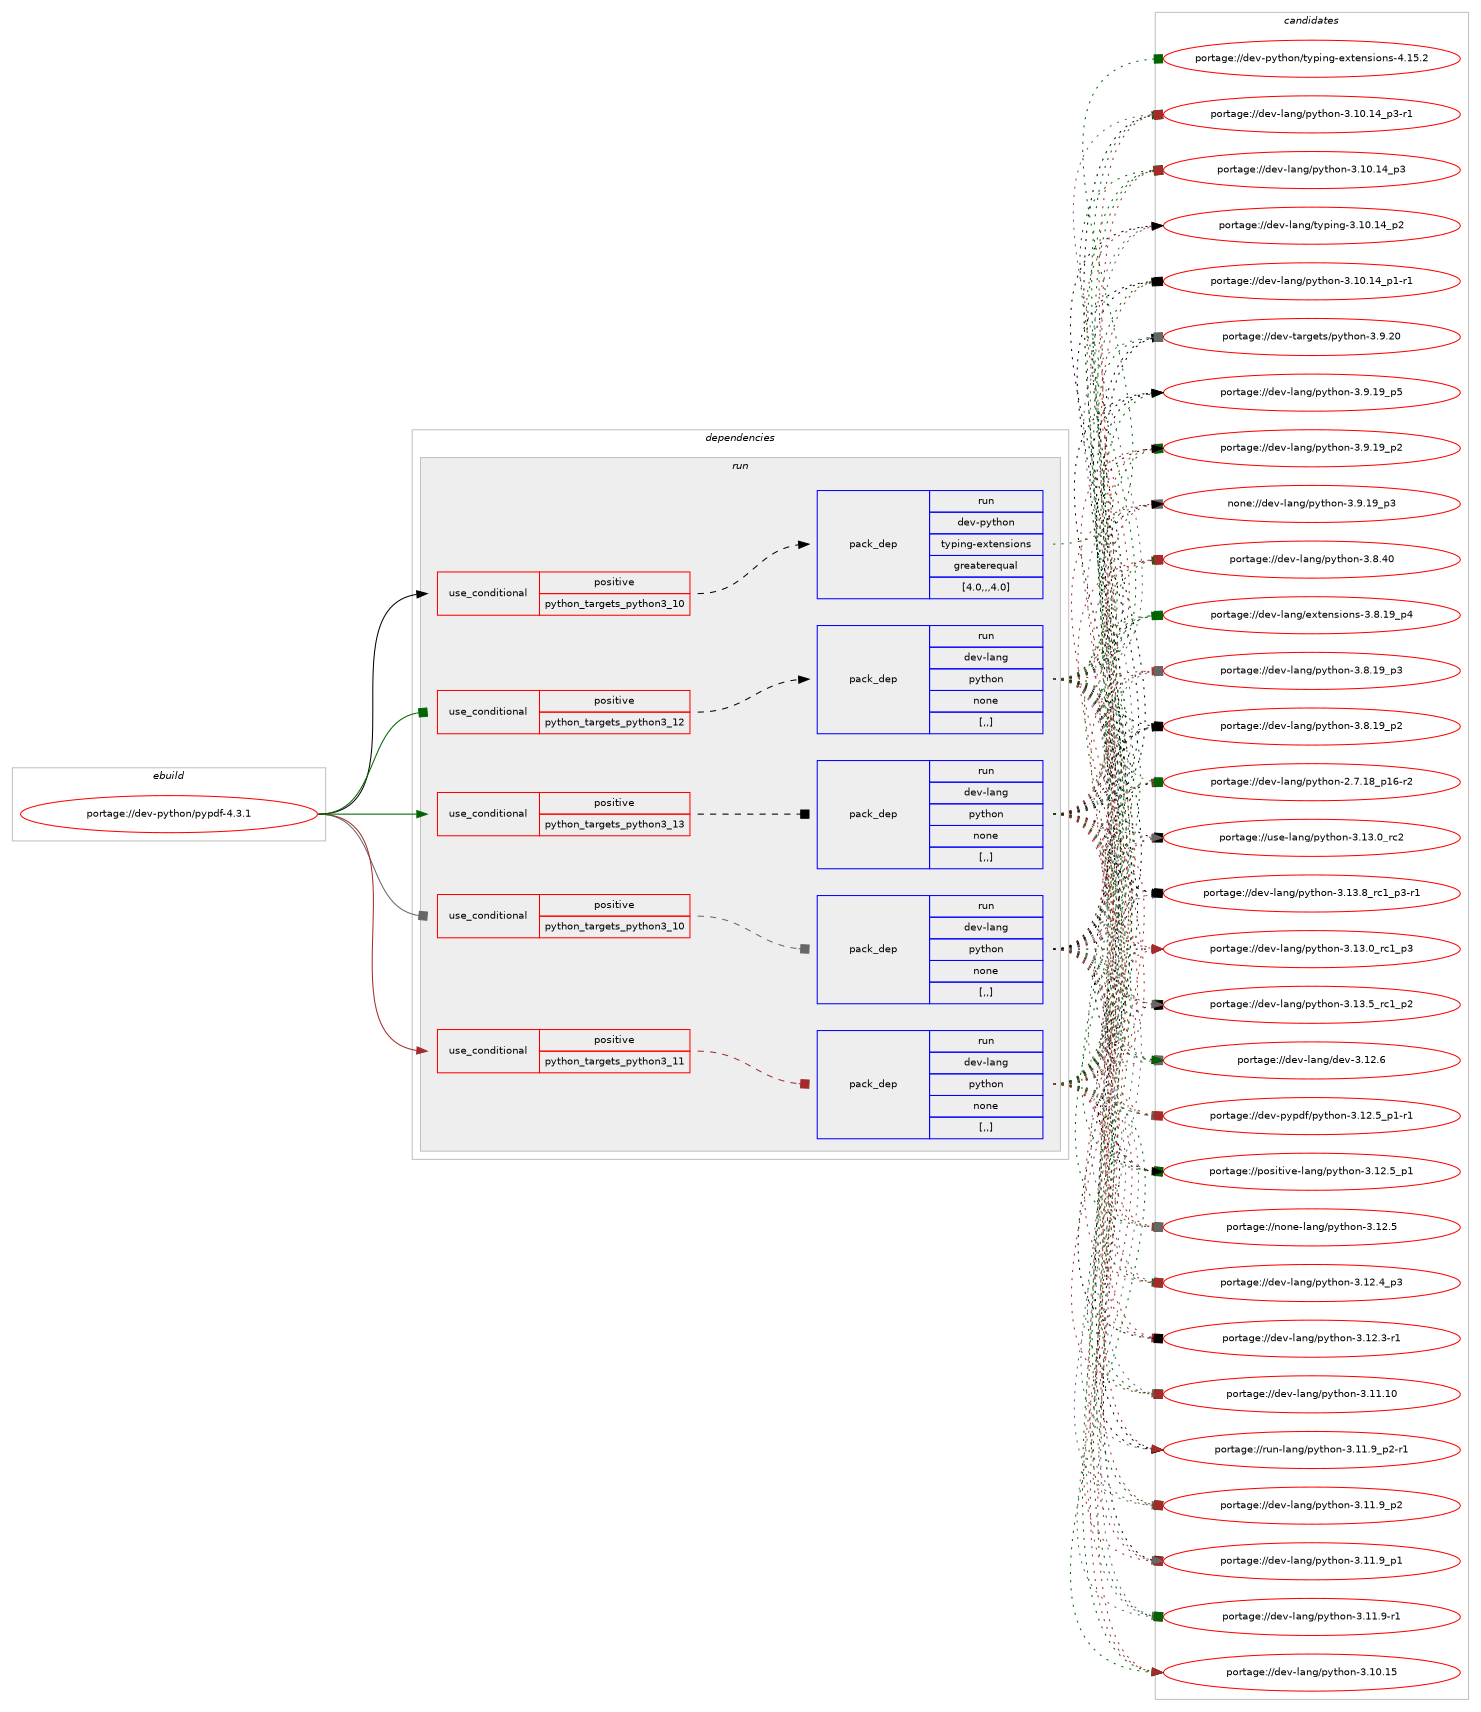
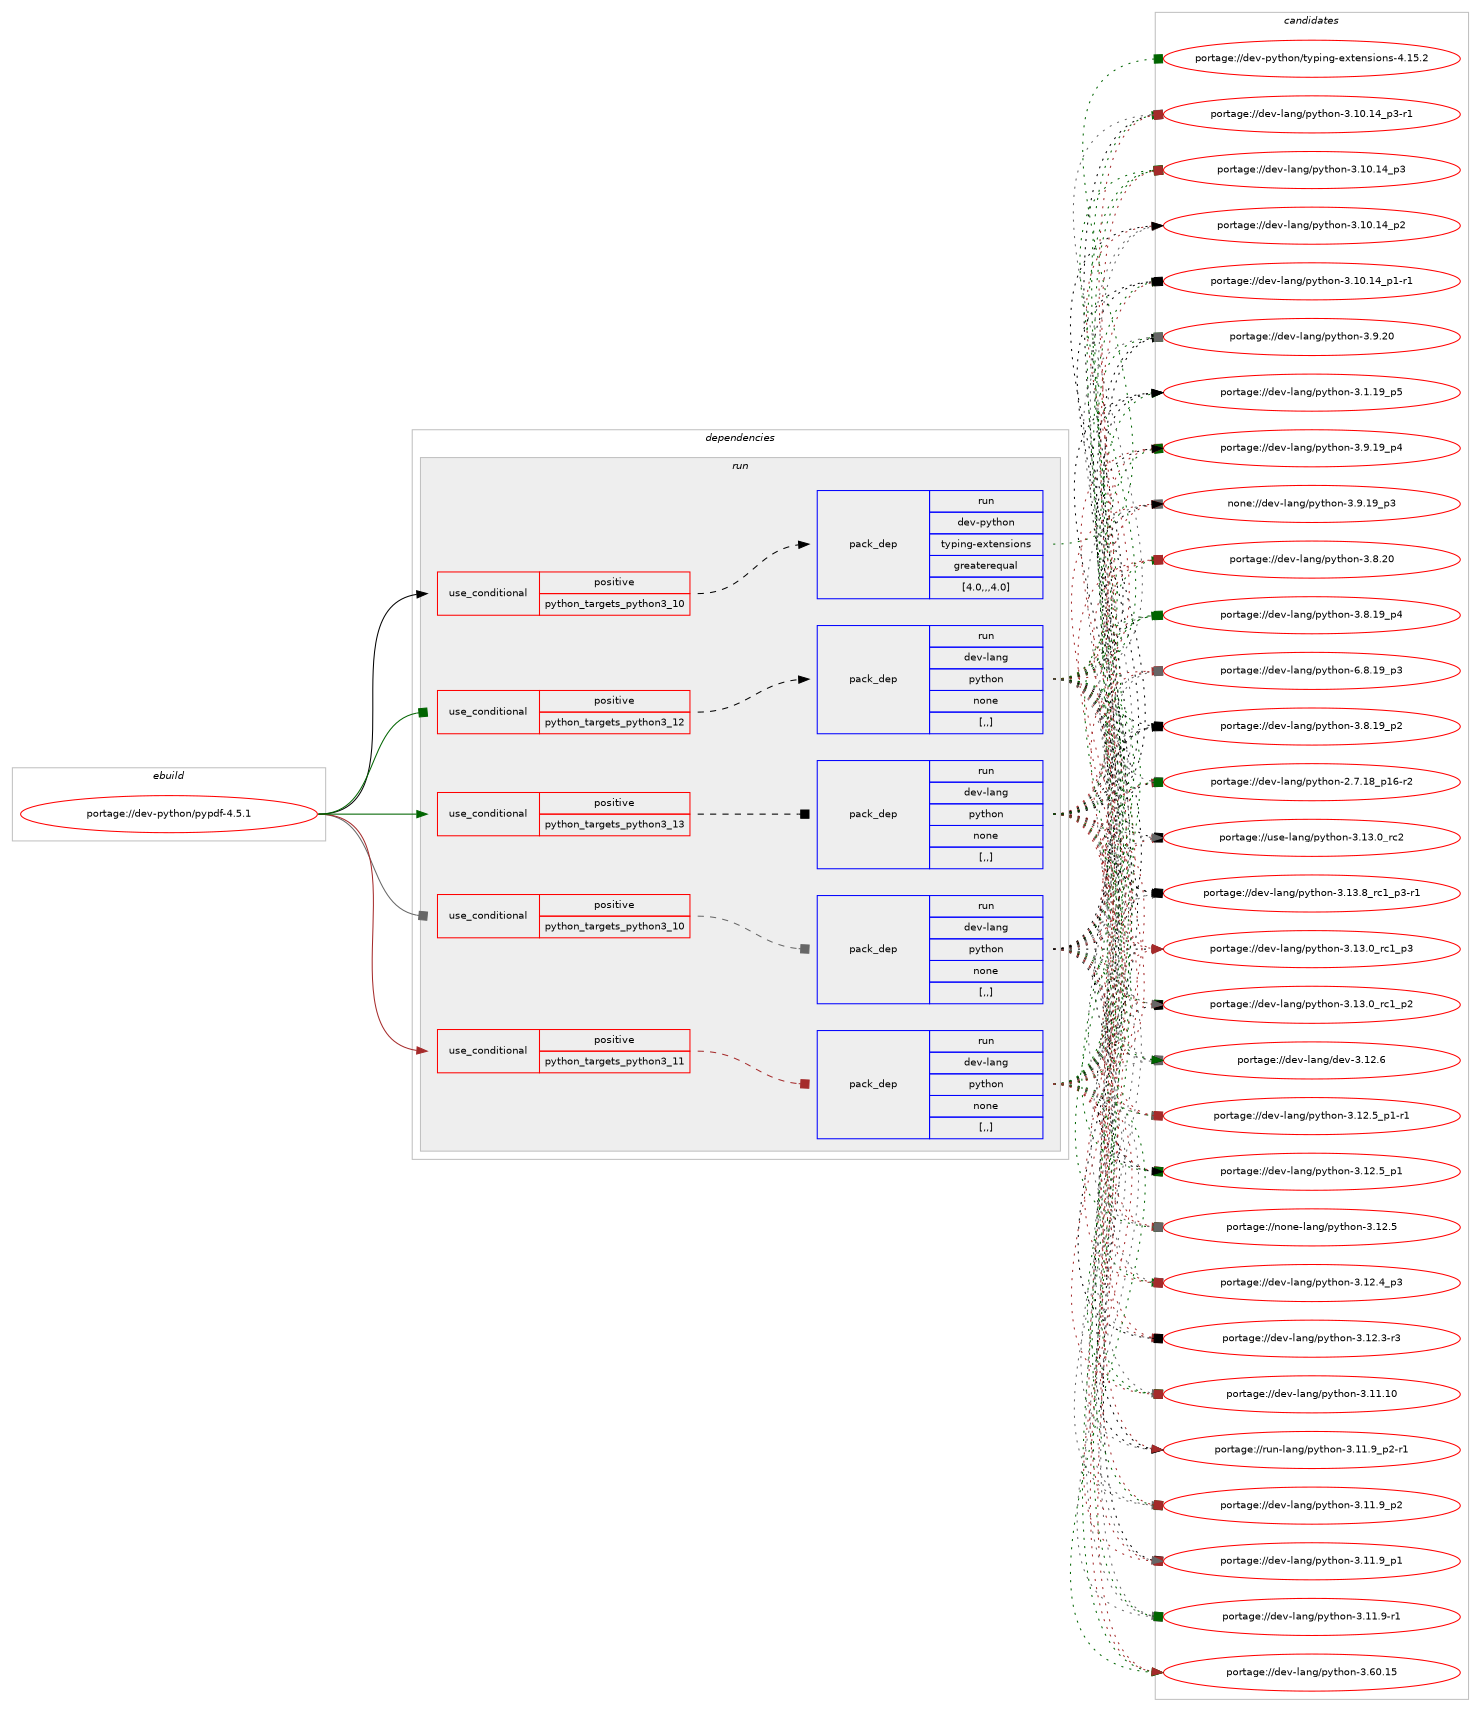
node "portage://dev-lang/typing-3.10.14_p2": label "portage://dev-lang/typing-3.10.14_p2" -> "portage://dev-lang/python-3.10.14_p2"
node "portage://dev-targets/python-3.9.20": label "portage://dev-targets/python-3.9.20" -> "portage://dev-lang/python-3.9.20"
node "portage://dev-lang/python-3.9.19_p5": label "portage://dev-lang/python-3.9.19_p5" -> "portage://dev-lang/python-3.1.19_p5"
node "portage://dev-lang/python-3.9.19_p2": label "portage://dev-lang/python-3.9.19_p2" -> "portage://dev-lang/python-3.9.19_p4"
node "portage://dev-lang/python-3.8.40": label "portage://dev-lang/python-3.8.40" -> "portage://dev-lang/python-3.8.20"
node "portage://dev-lang/extensions-3.8.19_p4": label "portage://dev-lang/extensions-3.8.19_p4" -> "portage://dev-lang/python-3.8.19_p4"
node "portage://dev-lang/python-3.8.19_p3": label "portage://dev-lang/python-3.8.19_p3" -> "portage://dev-lang/python-6.8.19_p3"
node "portage://dev-python/pypdf-4.3.1": label "portage://dev-python/pypdf-4.3.1" -> "portage://dev-python/pypdf-4.5.1"
node "portage://dev-lang/python-3.13.5_rc1_p2": label "portage://dev-lang/python-3.13.5_rc1_p2" -> "portage://dev-lang/python-3.13.0_rc1_p2"
node "portage://dev-pypdf/python-3.12.5_p1-r1": label "portage://dev-pypdf/python-3.12.5_p1-r1" -> "portage://dev-lang/python-3.12.5_p1-r1"
node "portage://positive-lang/python-3.12.5_p1": label "portage://positive-lang/python-3.12.5_p1" -> "portage://dev-lang/python-3.12.5_p1"
node "portage://dev-lang/python-3.12.3-r1": label "portage://dev-lang/python-3.12.3-r1" -> "portage://dev-lang/python-3.12.3-r3"
node "portage://dev-lang/python-3.10.15": label "portage://dev-lang/python-3.10.15" -> "portage://dev-lang/python-3.60.15"
